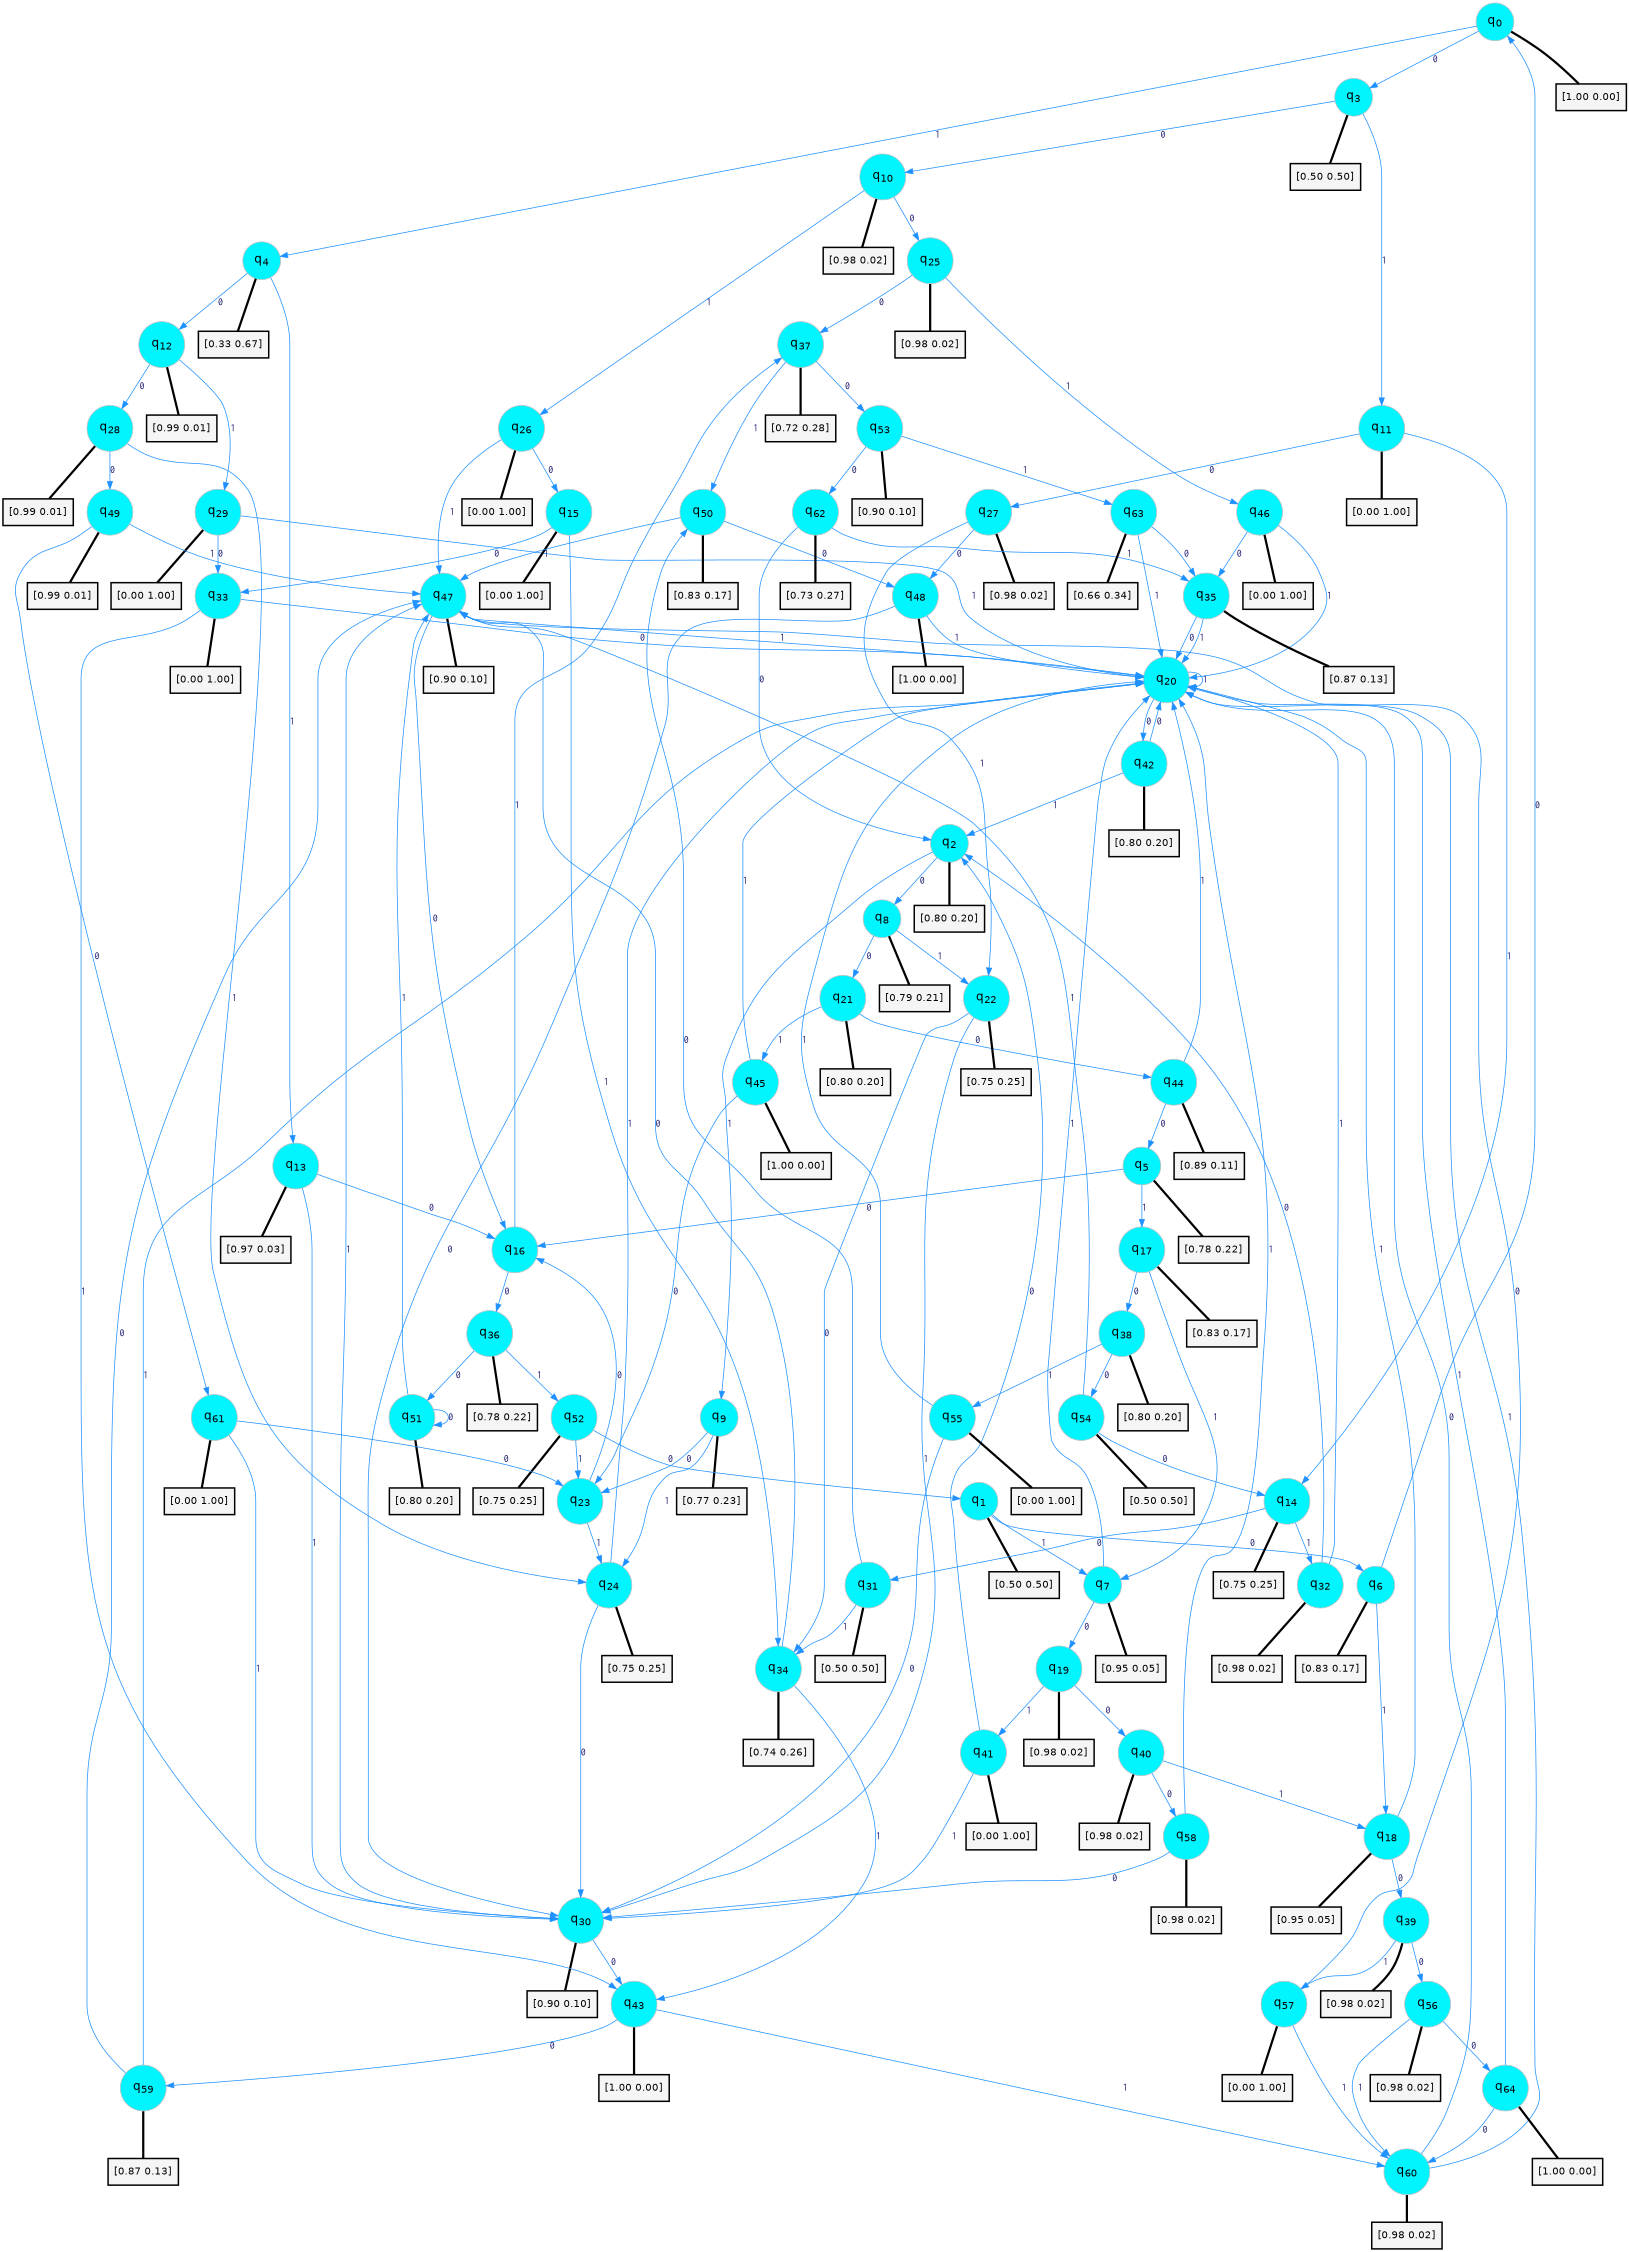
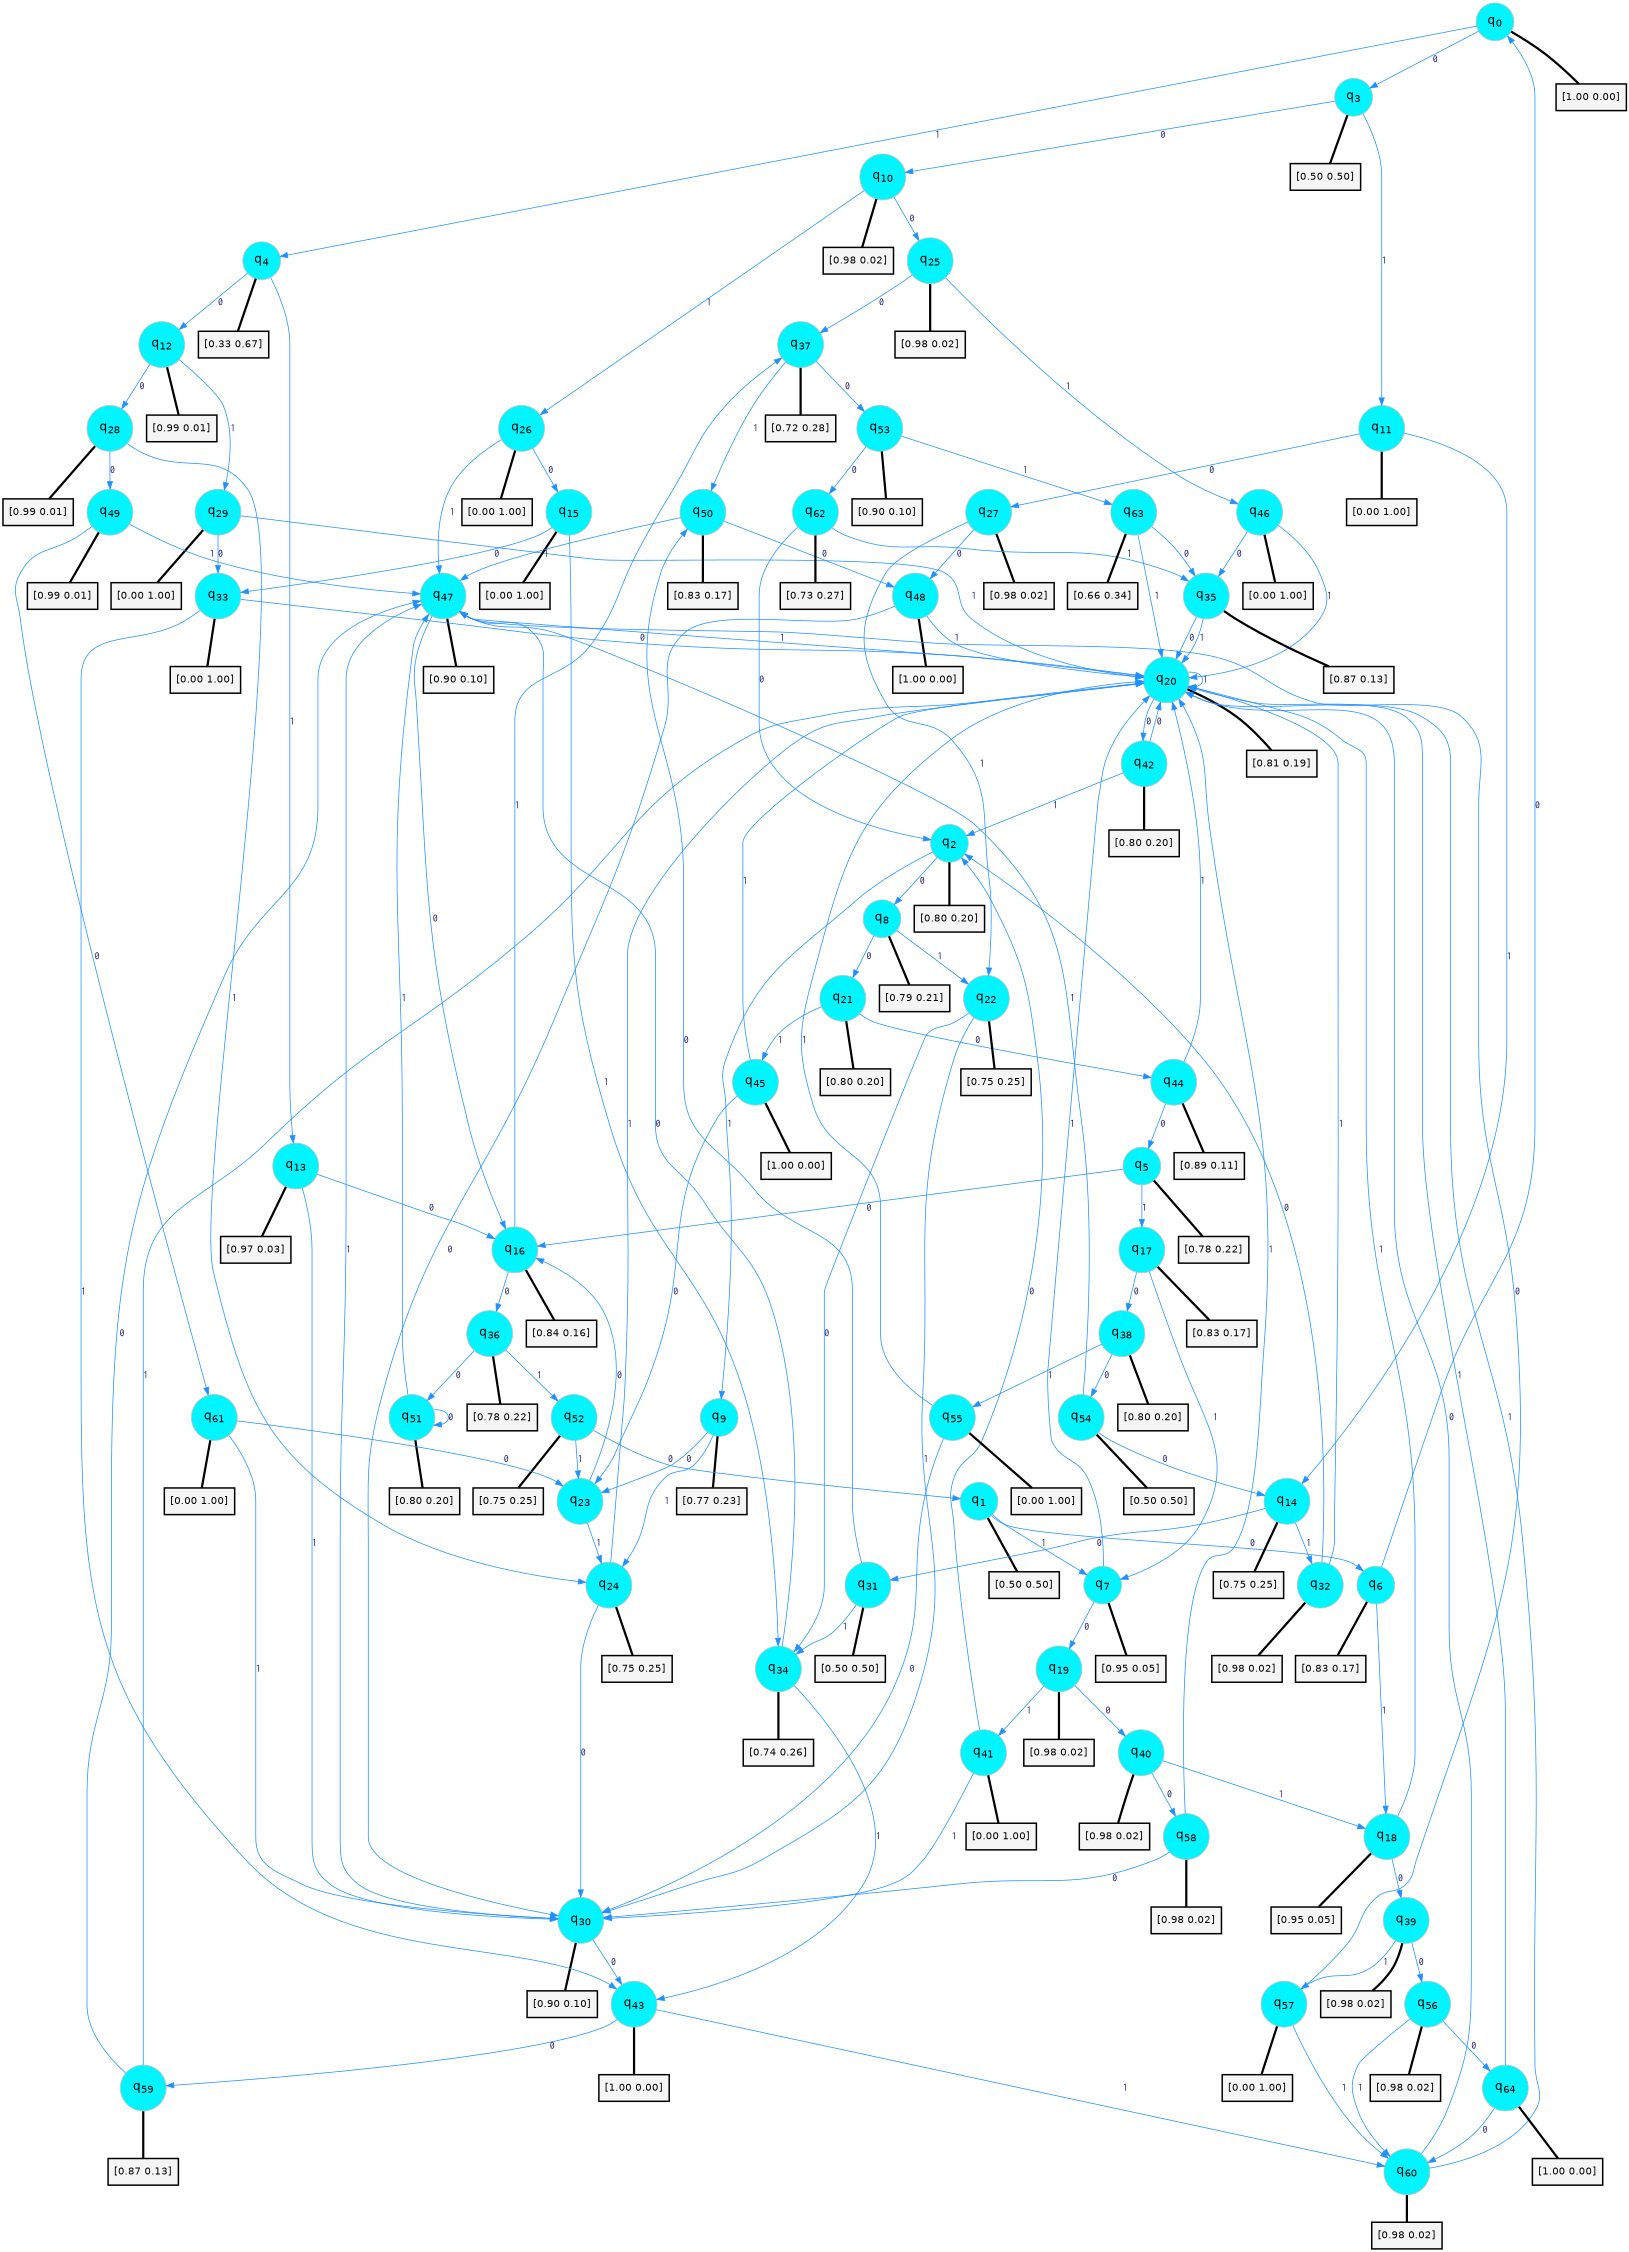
node "[0.81 0.19]": added
node "[0.84 0.16]": added
